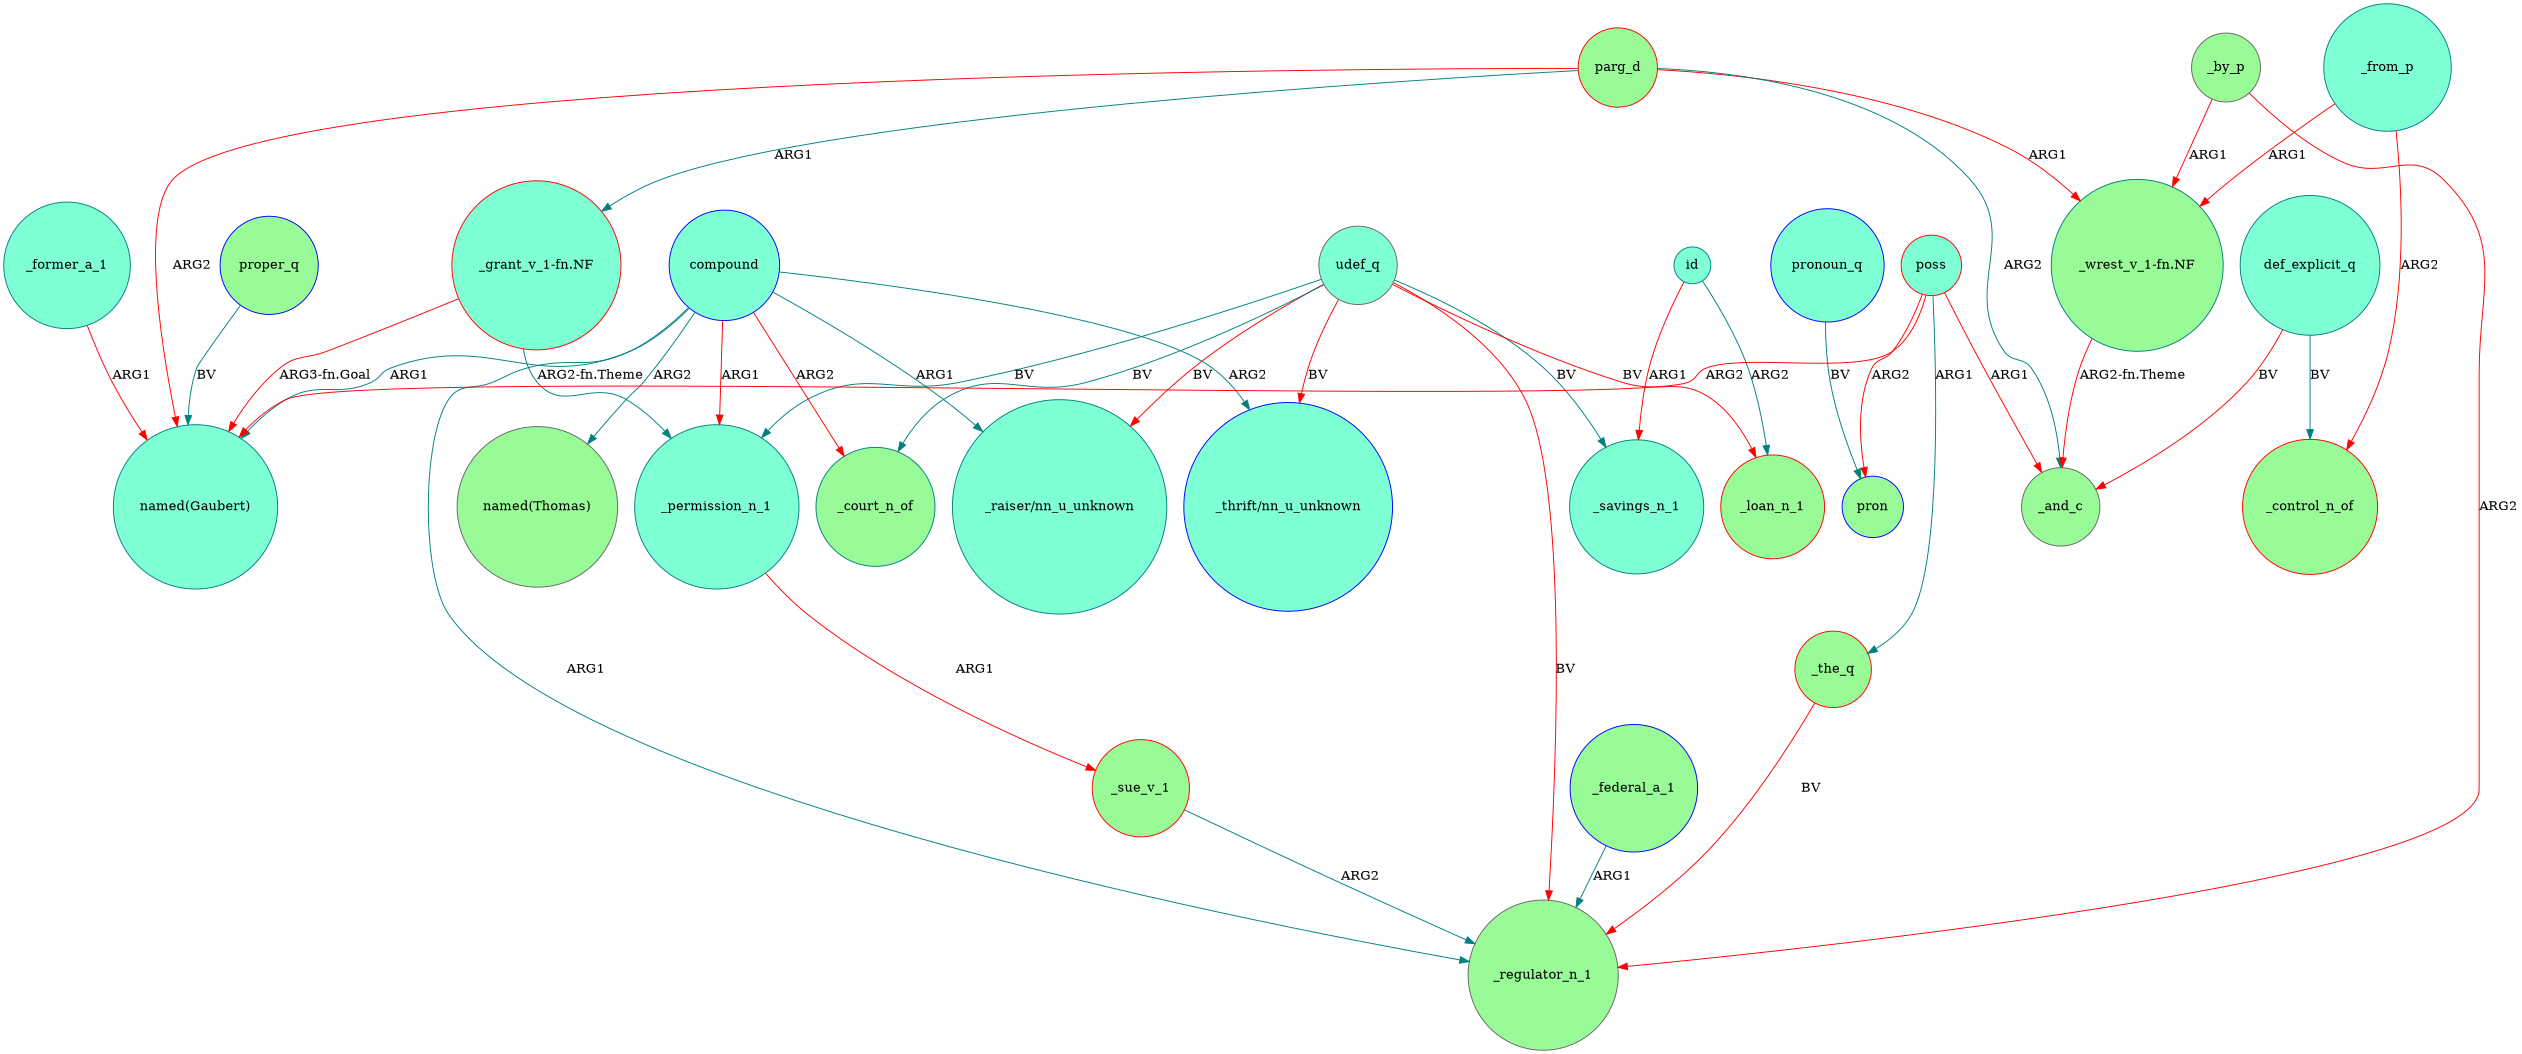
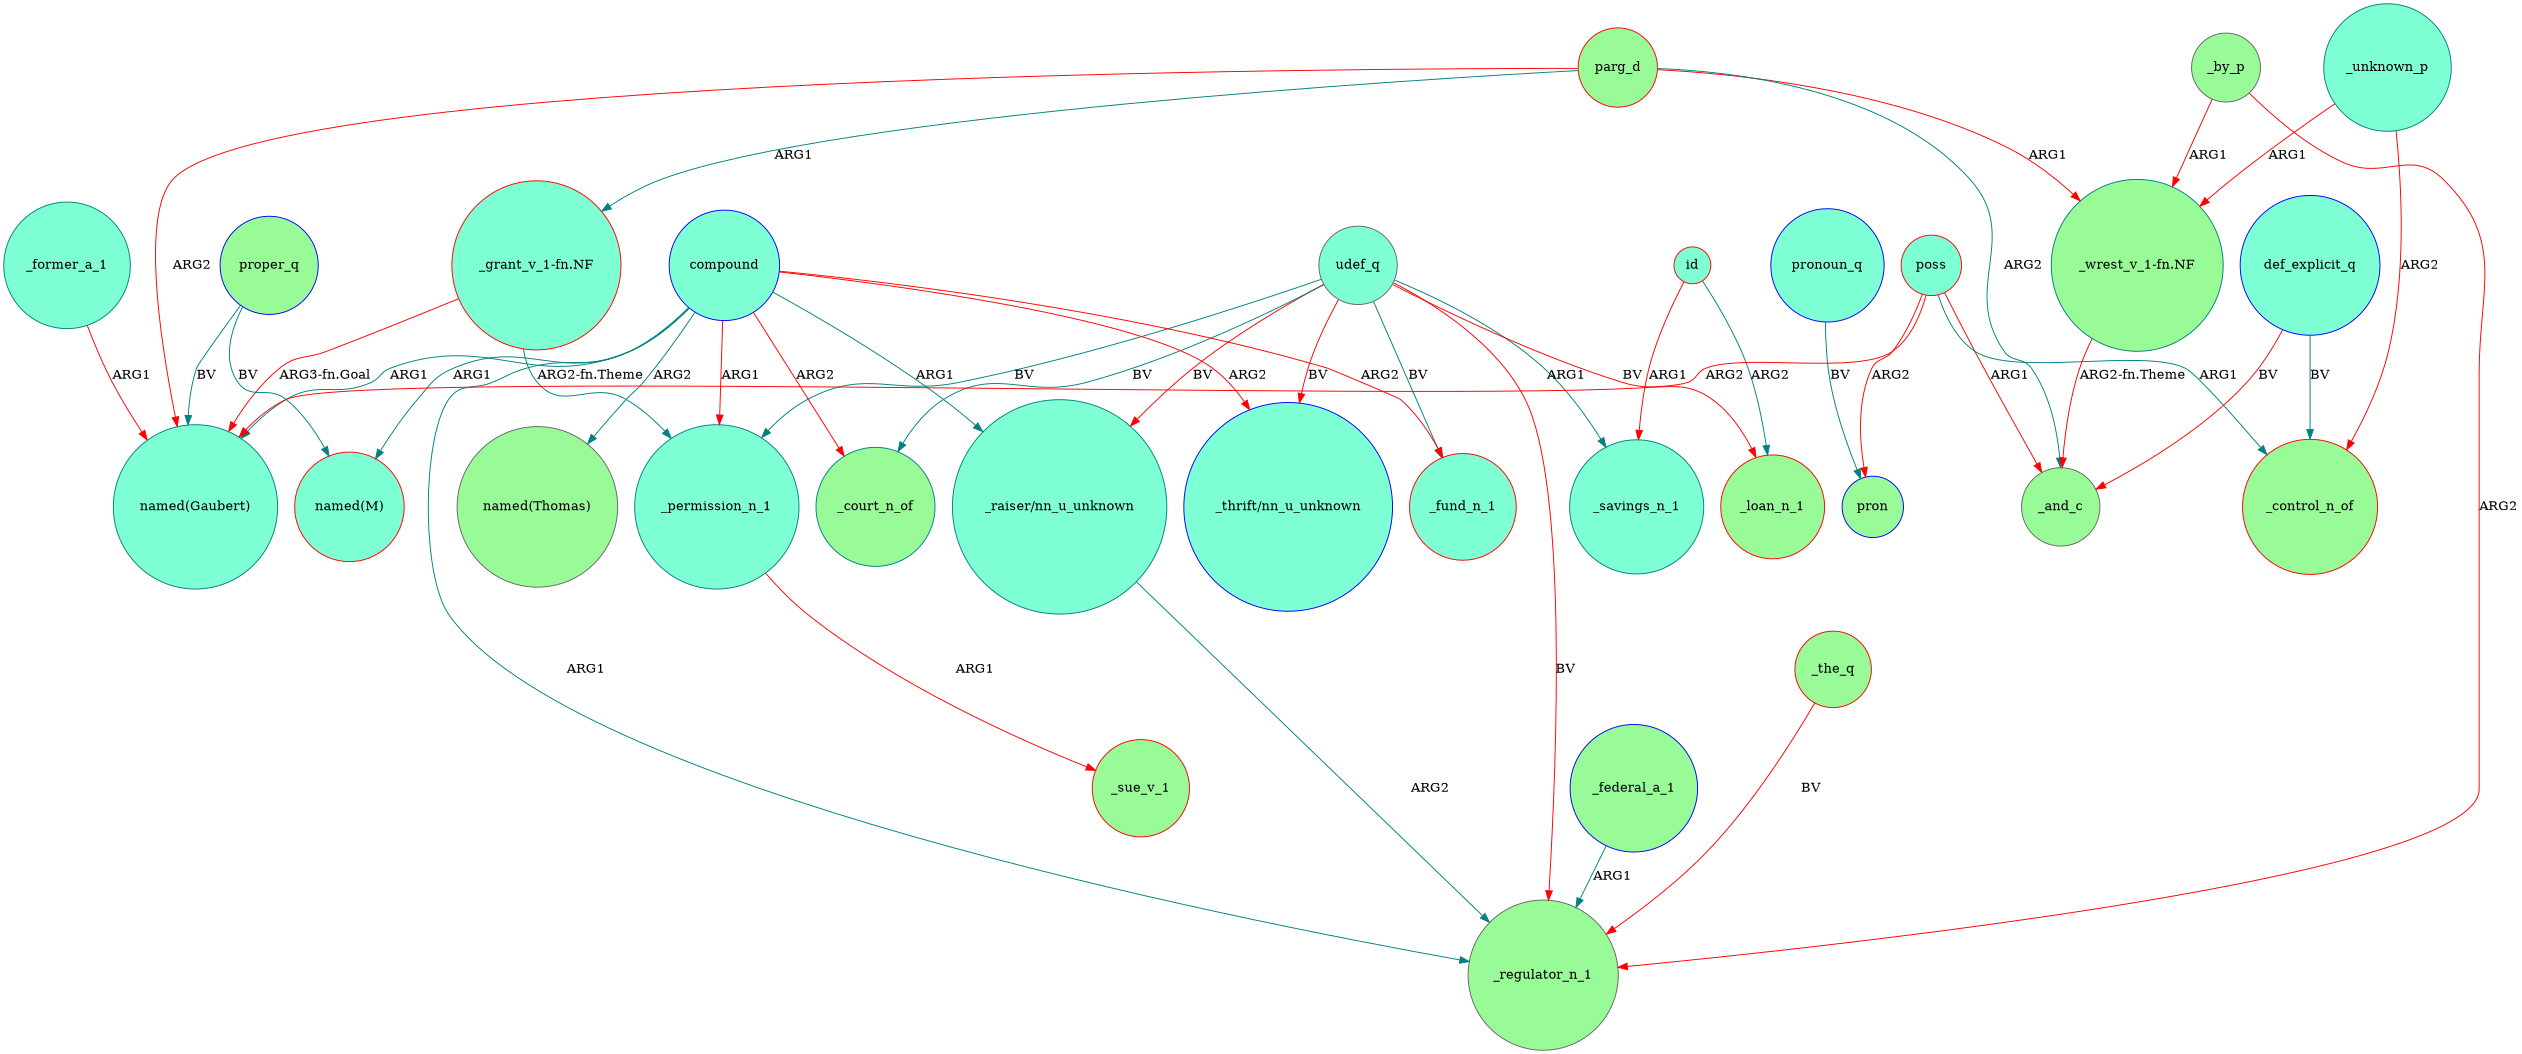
node "_from_p": label "_from_p" -> "_unknown_p"
node "id": color teal -> red
node "def_explicit_q": color teal -> blue
edge "compound" -> "_thrift/nn_u_unknown": color teal -> red
edge "udef_q" -> "_savings_n_1": label "BV" -> "ARG1"
edge "poss" -> "_the_q": now "poss" -> "_control_n_of"
node "named(M)": added
node "_fund_n_1": added
edge "_sue_v_1" -> "_regulator_n_1": now "_raiser/nn_u_unknown" -> "_regulator_n_1"
